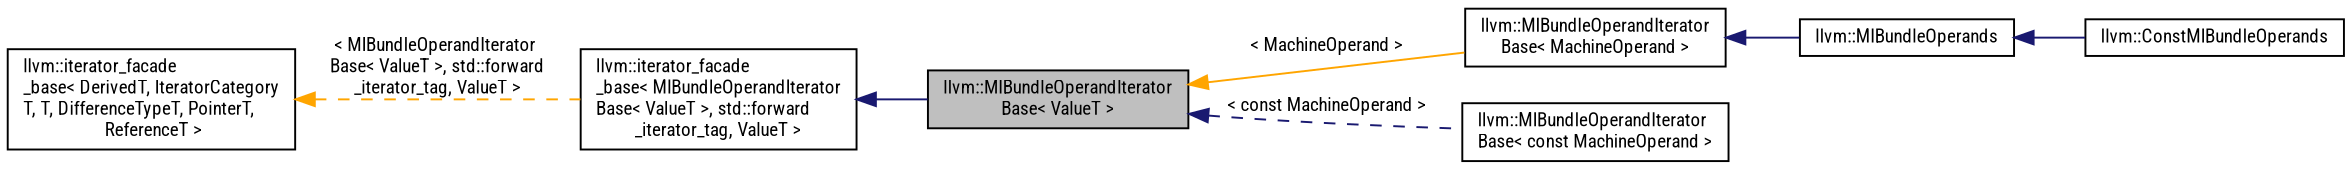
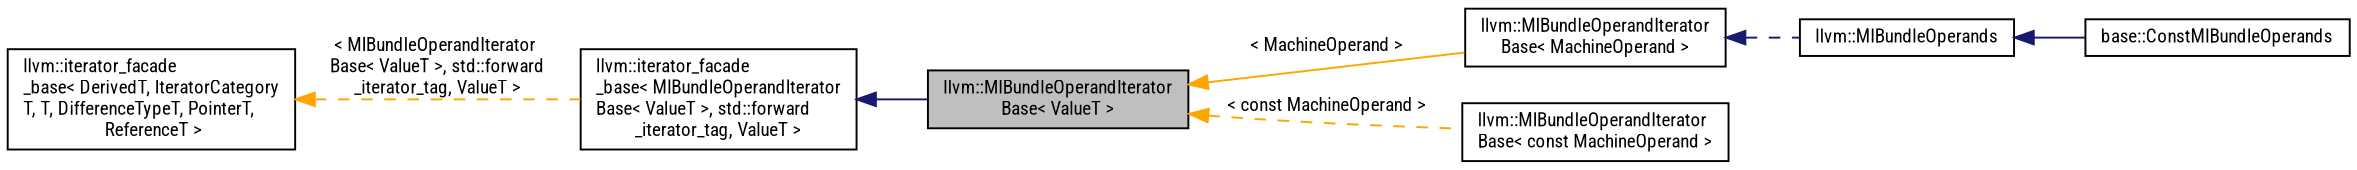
edge "llvm::MIBundleOperands" -> "llvm::MIBundleOperandIterator Base< MachineOperand >": style solid -> dashed
node "llvm::ConstMIBundleOperands": label "llvm::ConstMIBundleOperands" -> "base::ConstMIBundleOperands"
edge "llvm::MIBundleOperandIterator Base< const MachineOperand >" -> "llvm::MIBundleOperandIterator Base< ValueT >": color midnightblue -> orange
